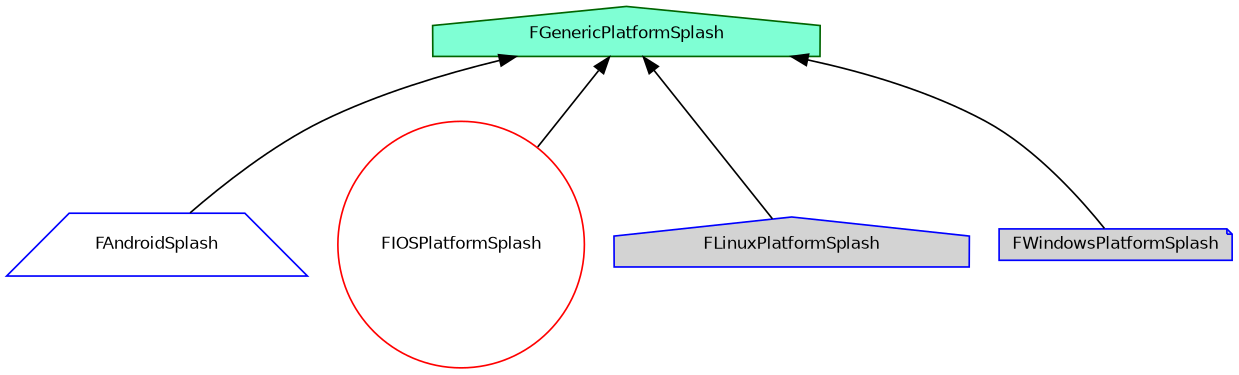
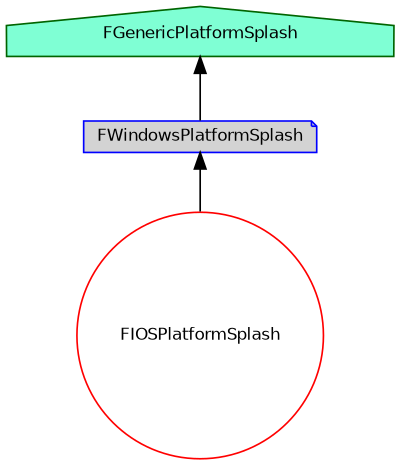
edge "FIOSPlatformSplash" -> "FGenericPlatformSplash": now "FIOSPlatformSplash" -> "FWindowsPlatformSplash"
node "FAndroidSplash": removed
node "FLinuxPlatformSplash": removed
